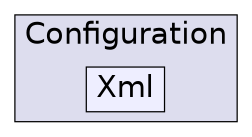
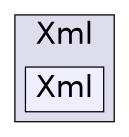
cluster "Configuration": label "Configuration" -> "Xml"
